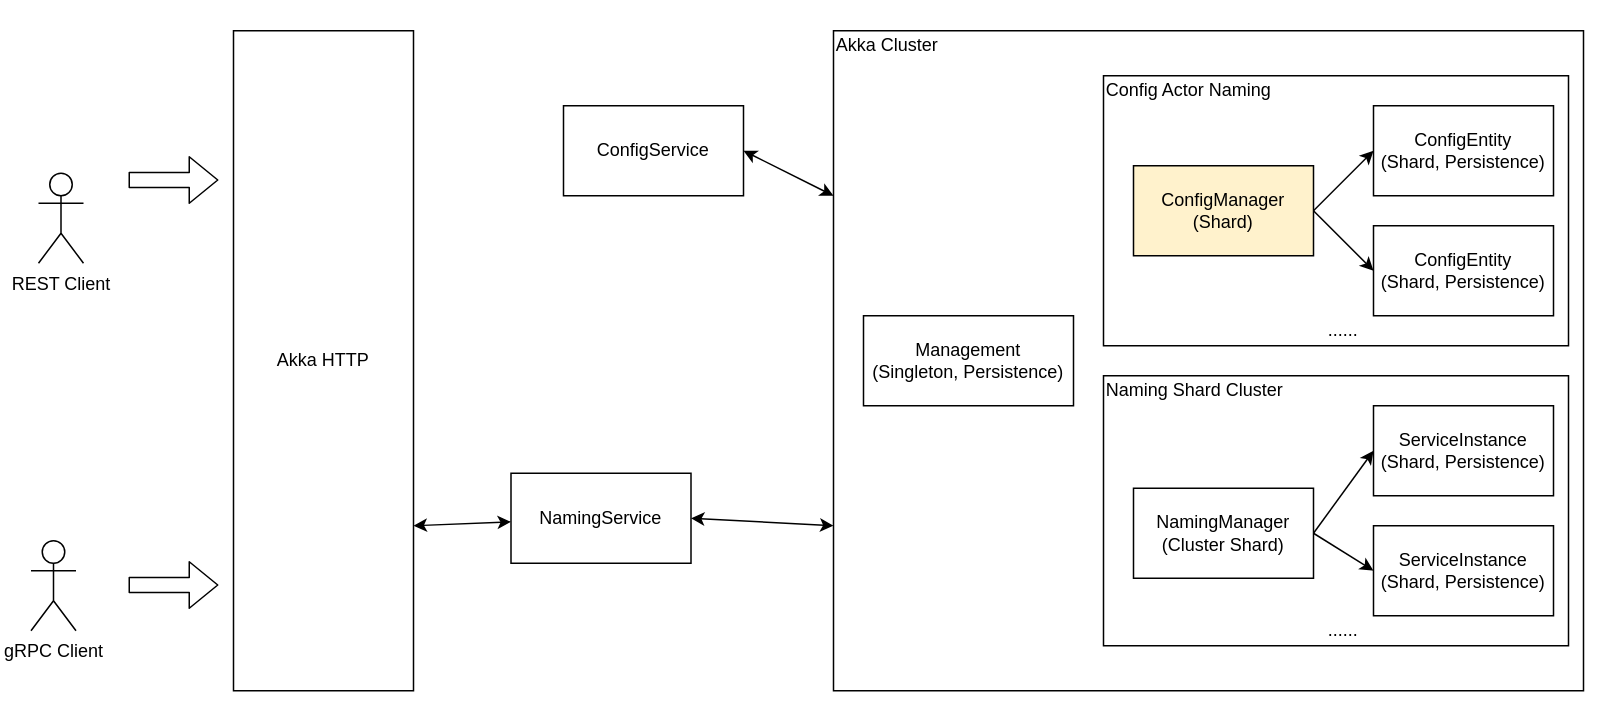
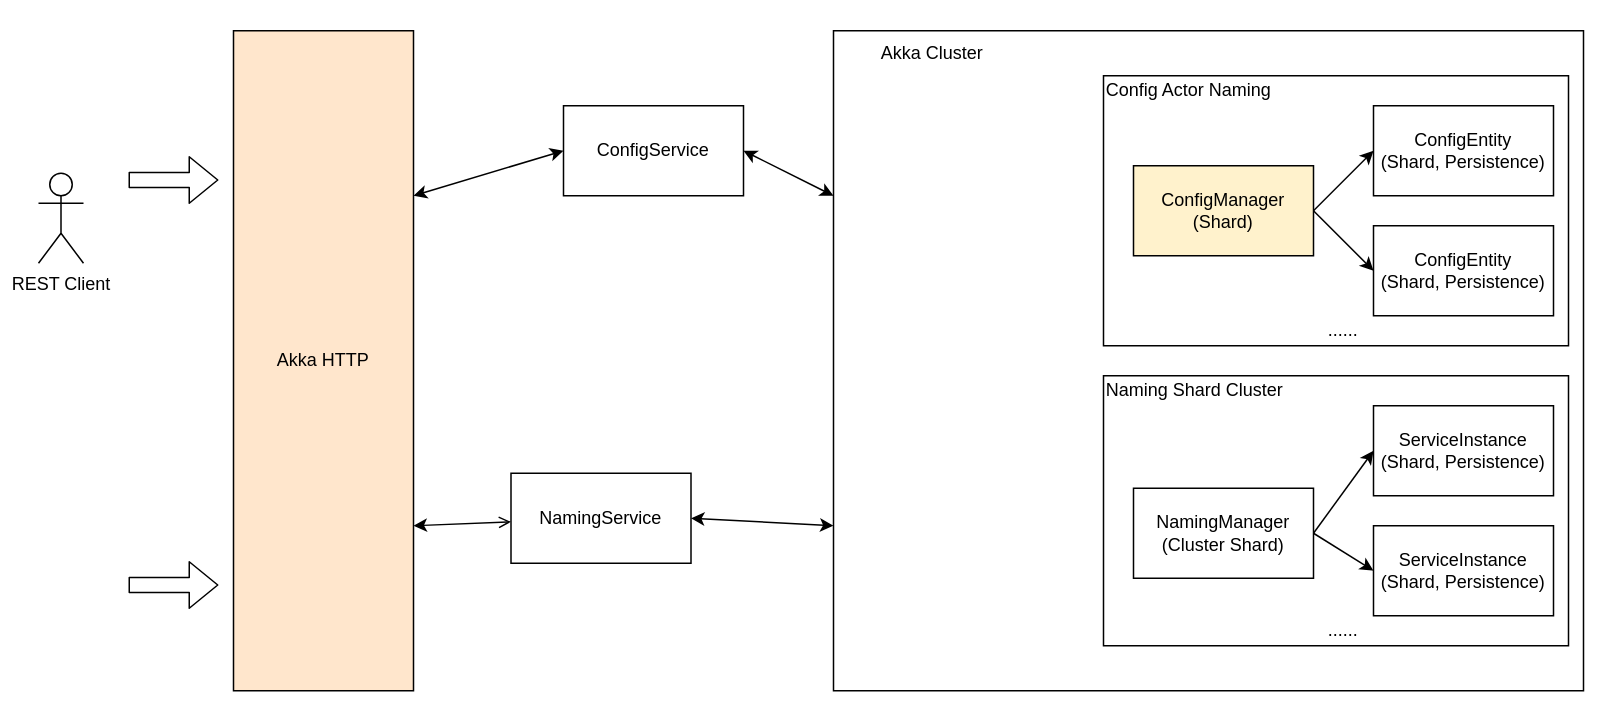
node "Akka Cluster": moved (931, 46) -> (976, 53)
edge "ConfigService" -- "Akka HTTP": added
node "Akka HTTP": fillcolor #ffffff -> #ffe6cc
node "Management (Singleton, Persistence)": removed
edge "Akka HTTP" -- "NamingService": arrowhead classic -> open
node "gRPC Client": removed
